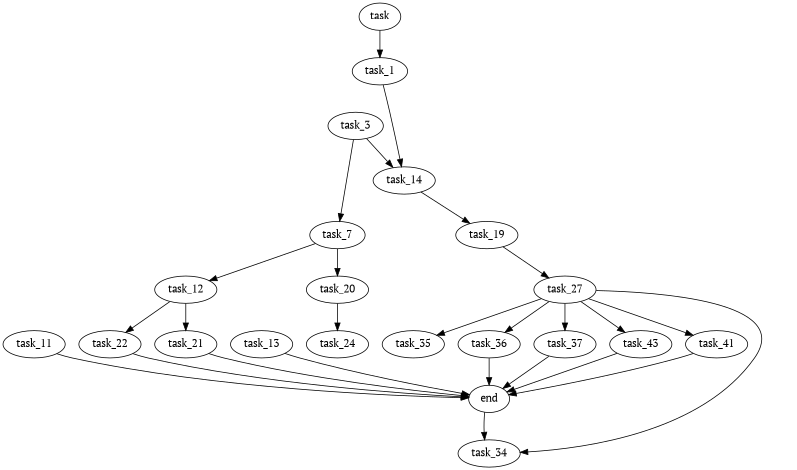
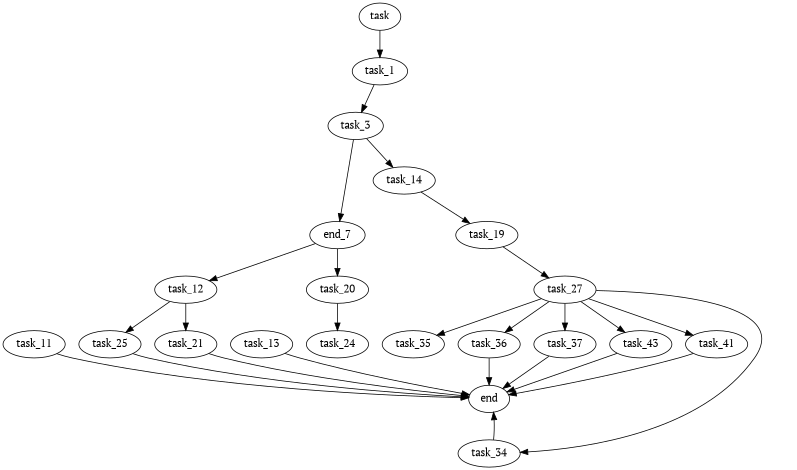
edge "task_1" -> "task_14": now "task_1" -> "task_3"
node "task_7": label "task_7" -> "end_7"
node "task_22": label "task_22" -> "task_25"
edge "end" -> "task_34": reversed
